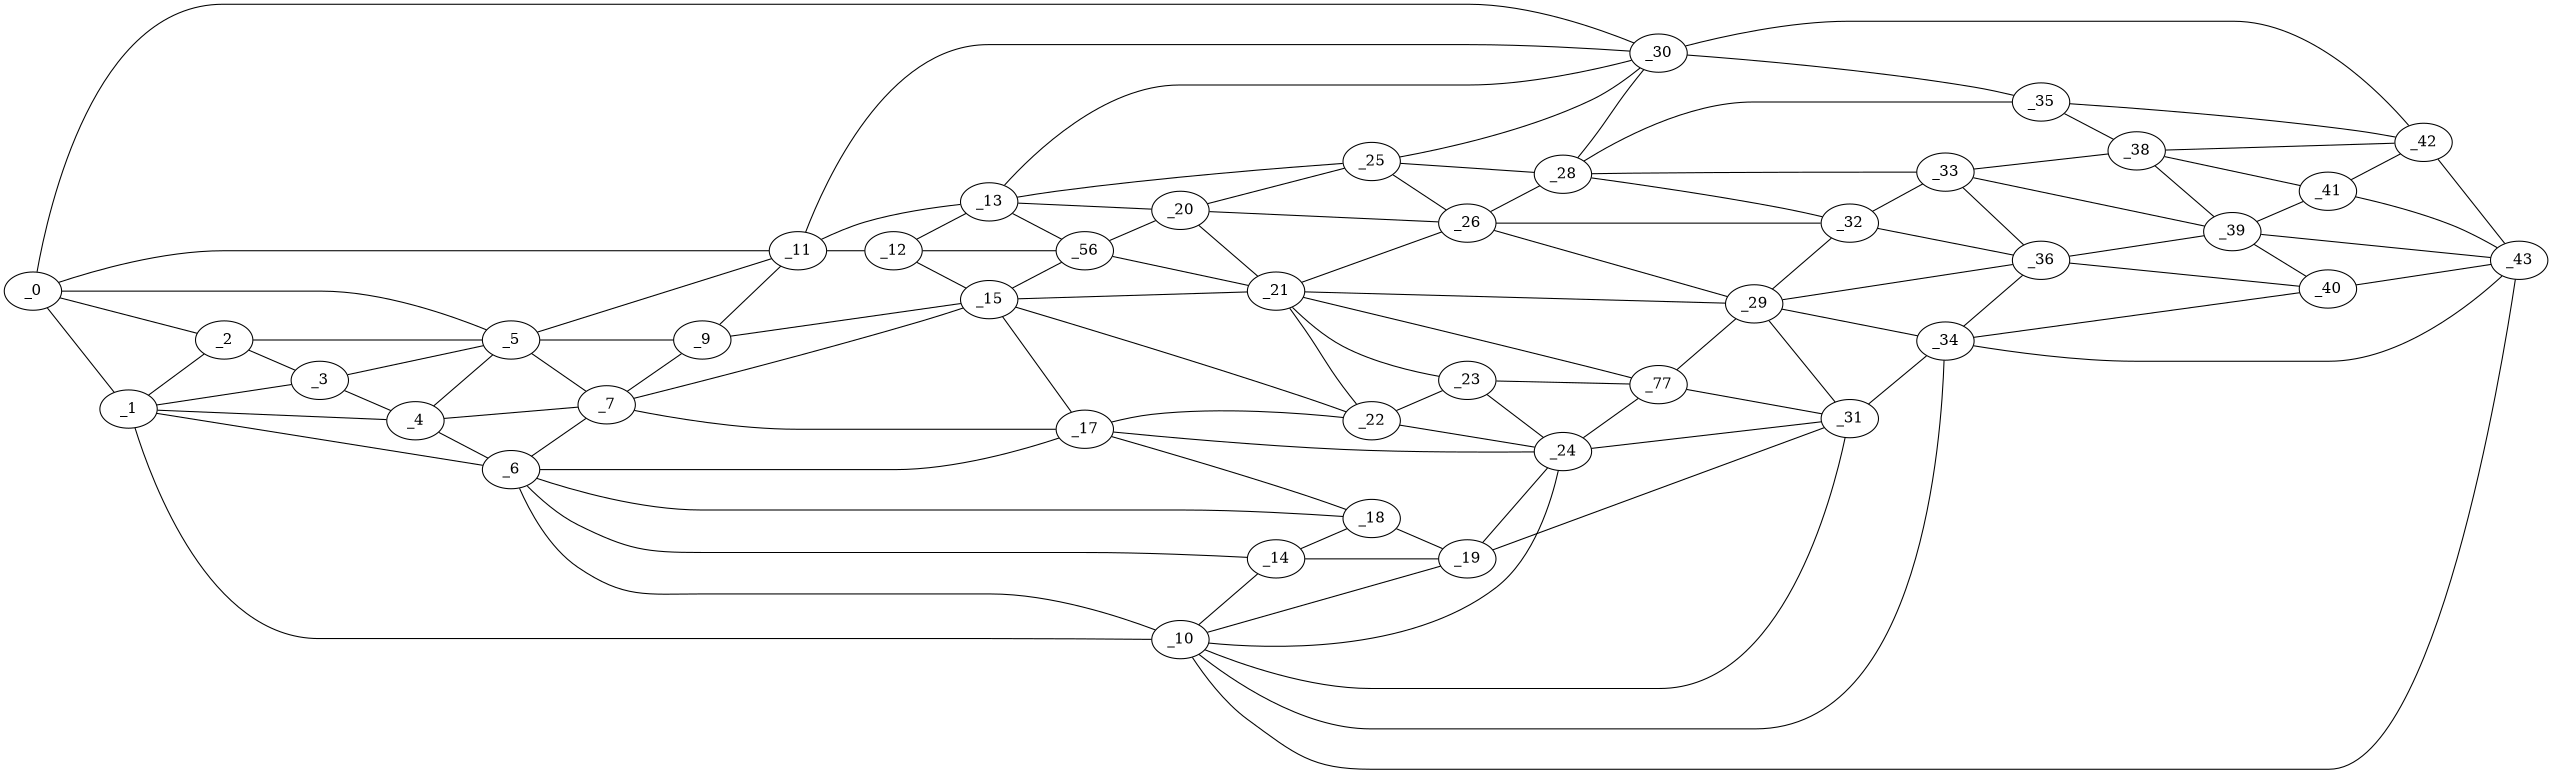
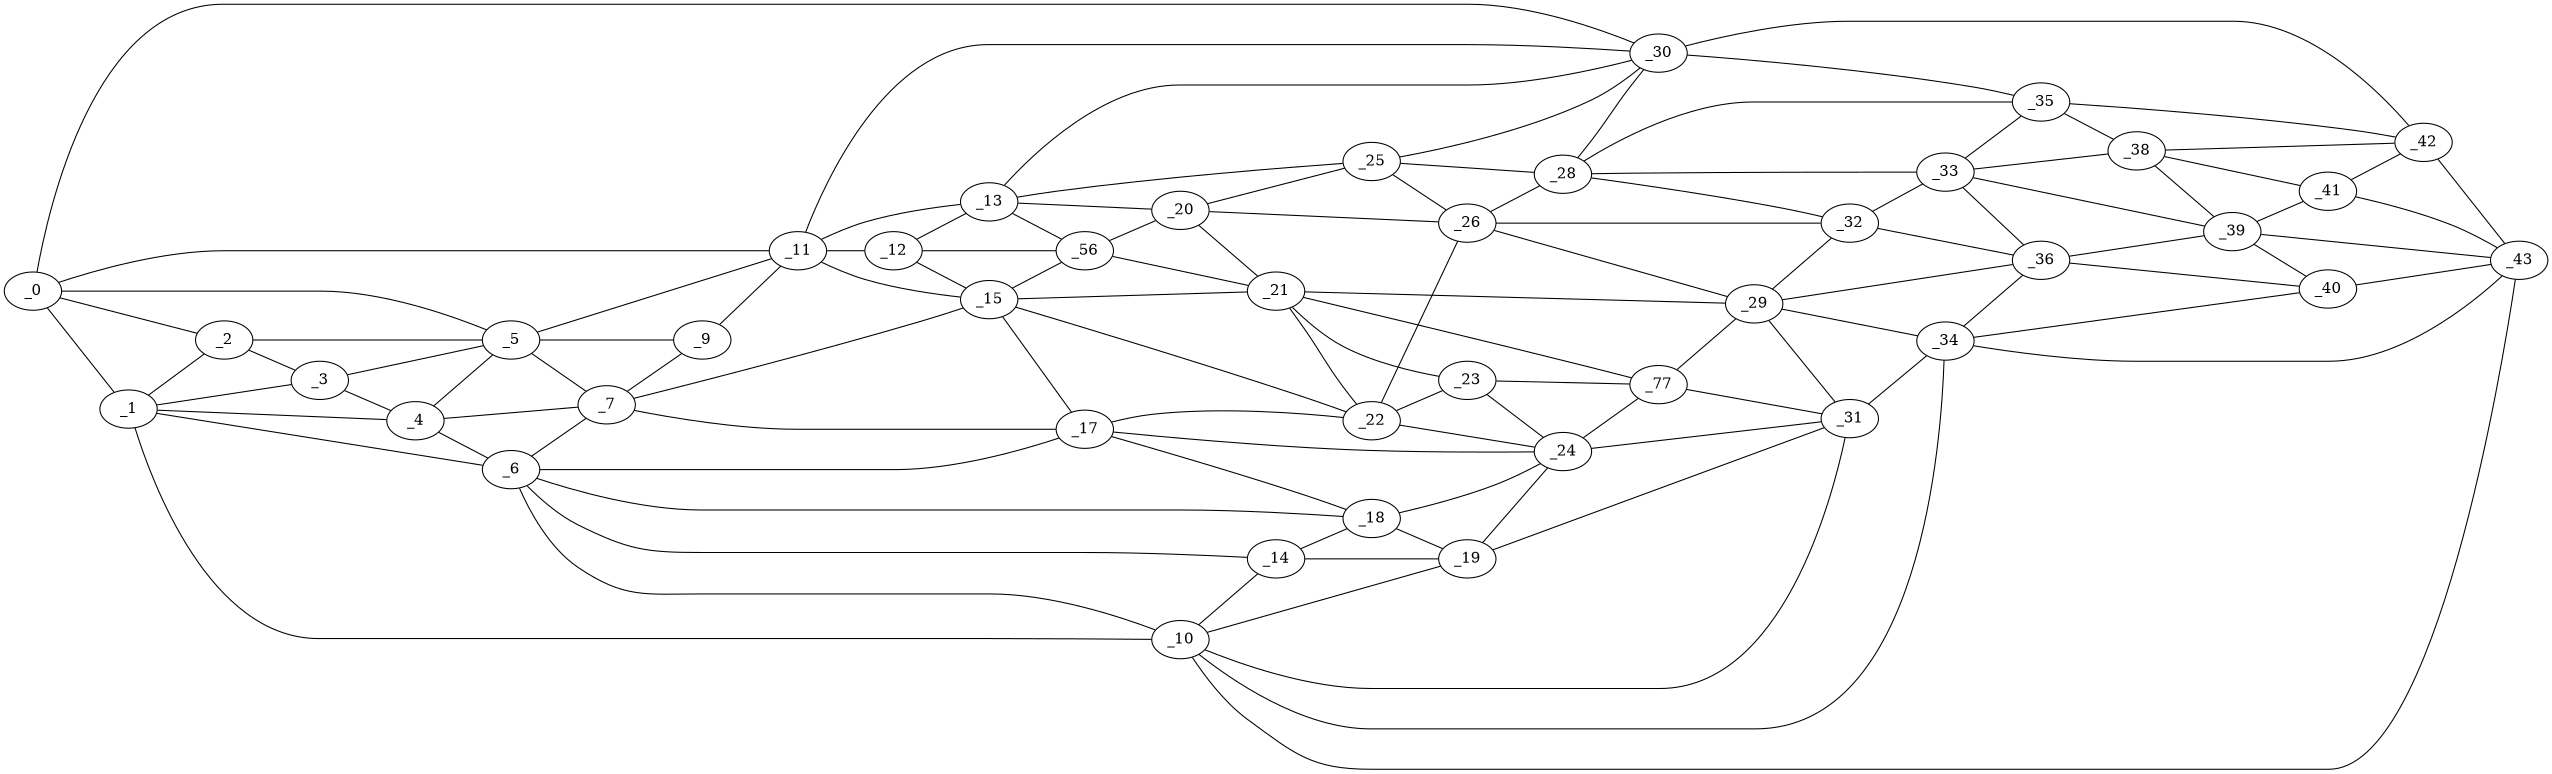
edge "_35" -- "_33": added
edge "_26" -- "_21": now "_26" -- "_22"
edge "_15" -- "_9": now "_15" -- "_11"
edge "_24" -- "_10": now "_24" -- "_18"
